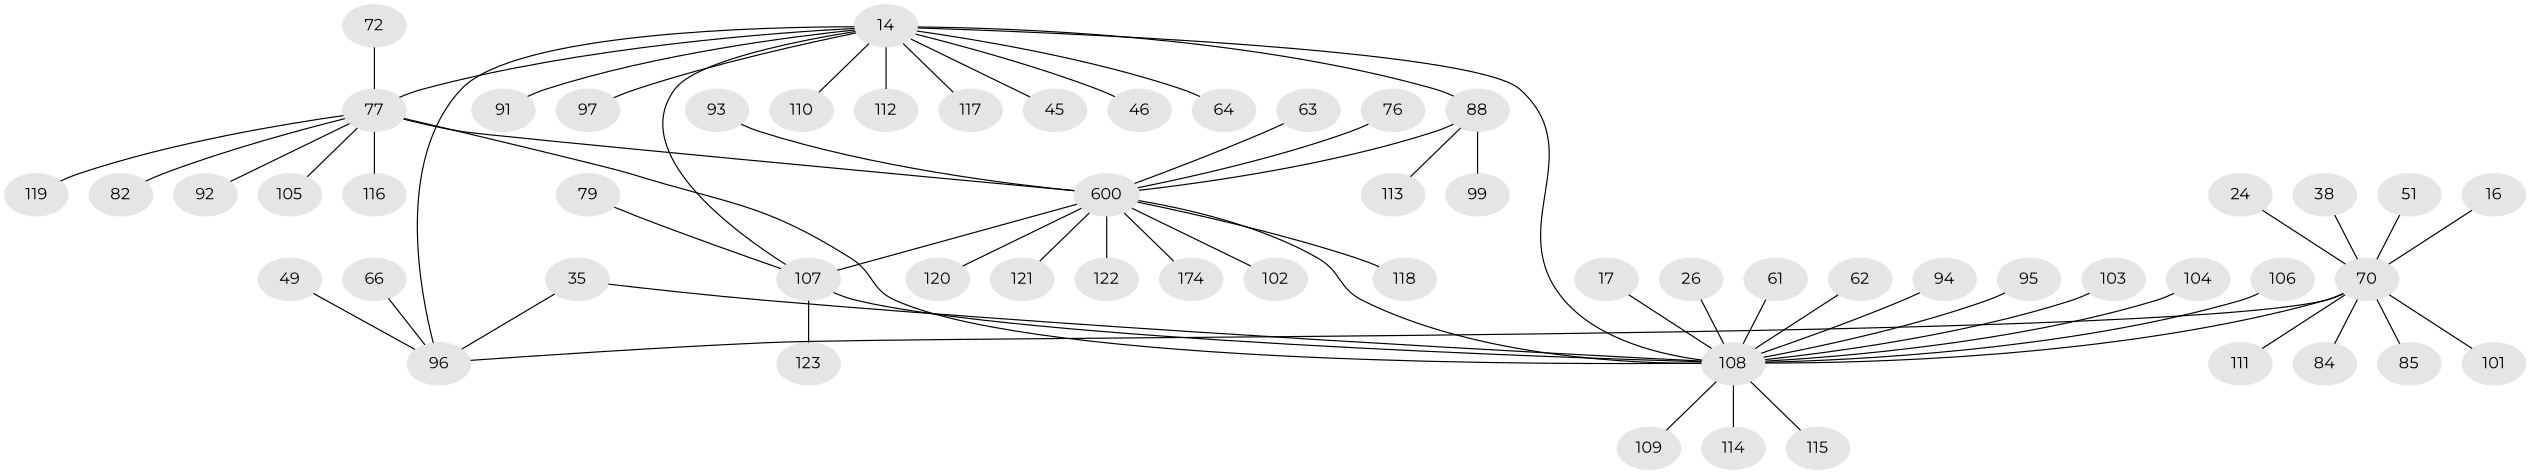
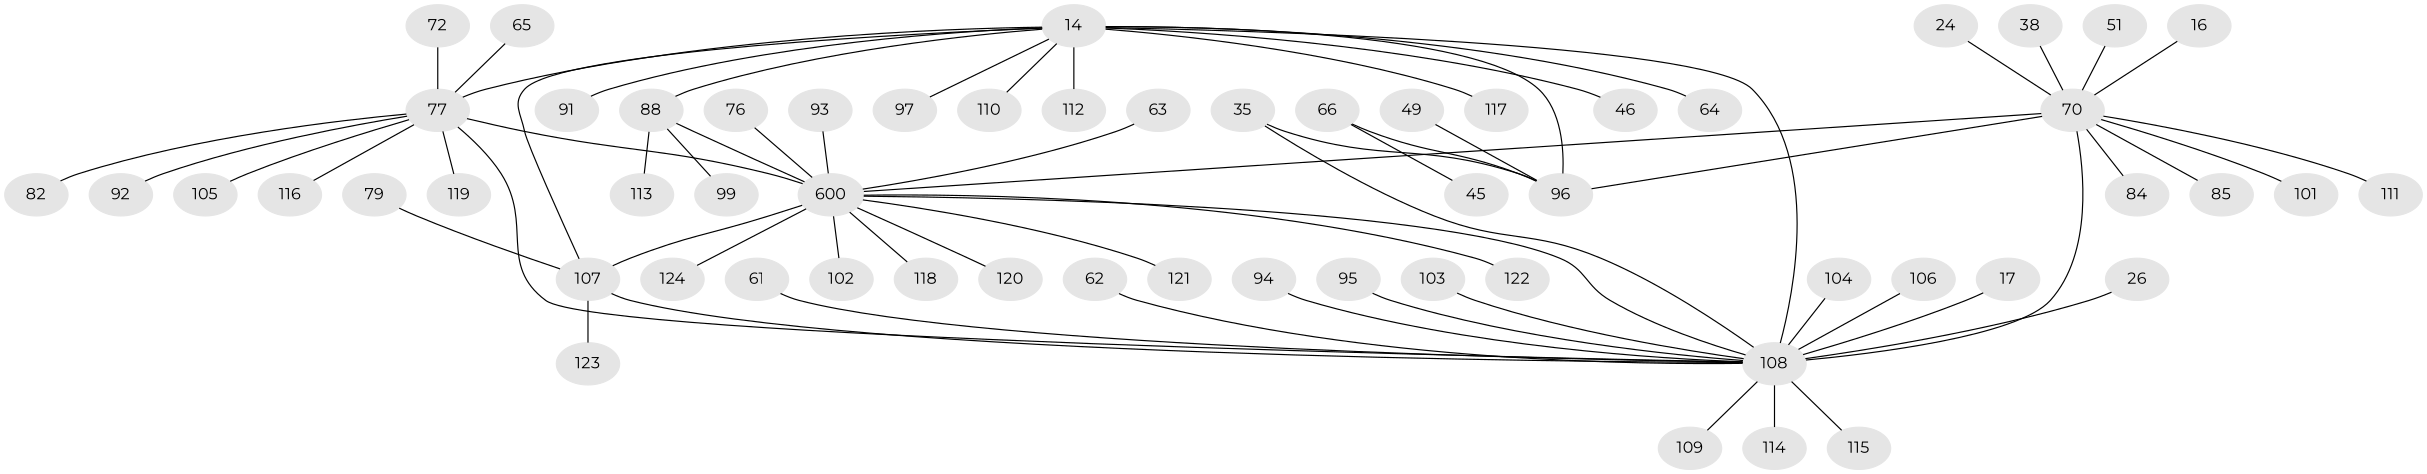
node "65": added
edge "14" -- "45": now "66" -- "45"
edge "70" -- "600": added
node "174": label "174" -> "124"
